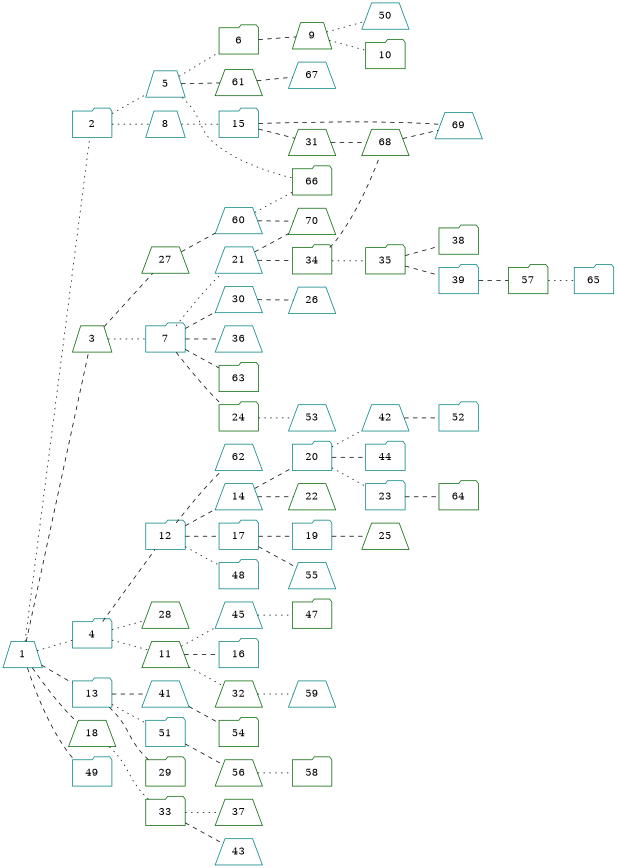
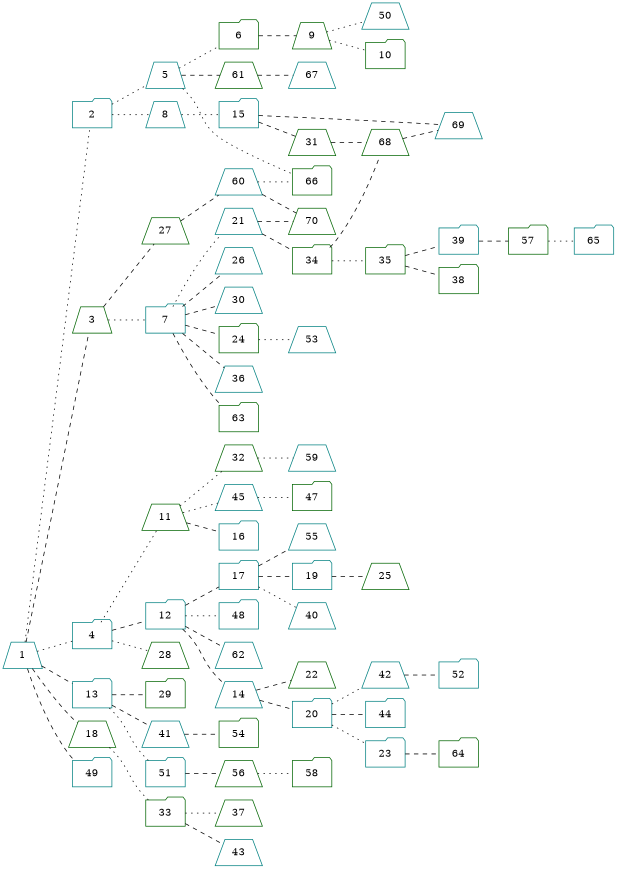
edge "30" -- "26": now "7" -- "26"
node "40": added
